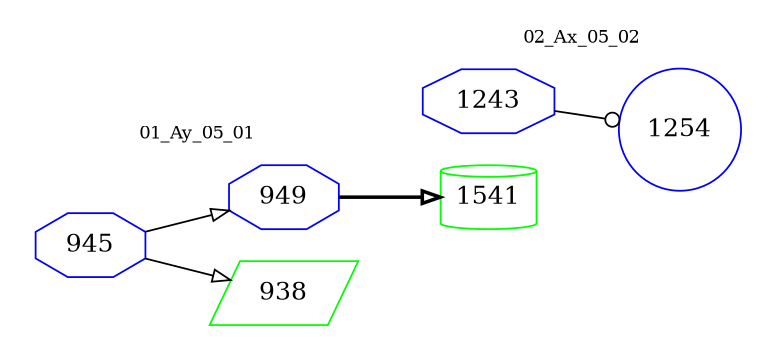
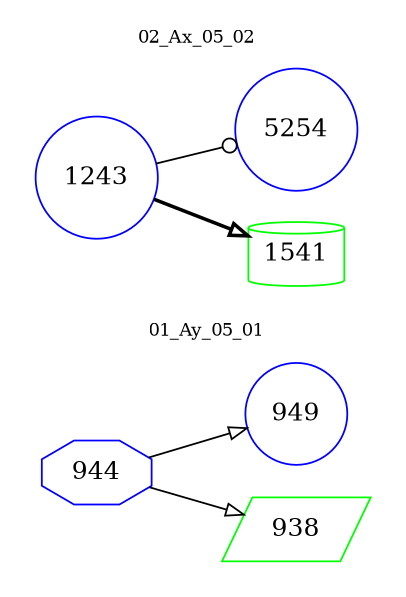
node "1243": shape octagon -> circle
node "1254": label "1254" -> "5254"
node "949": shape octagon -> circle
edge "949" -> "1541": now "1243" -> "1541"
node "945": label "945" -> "944"
